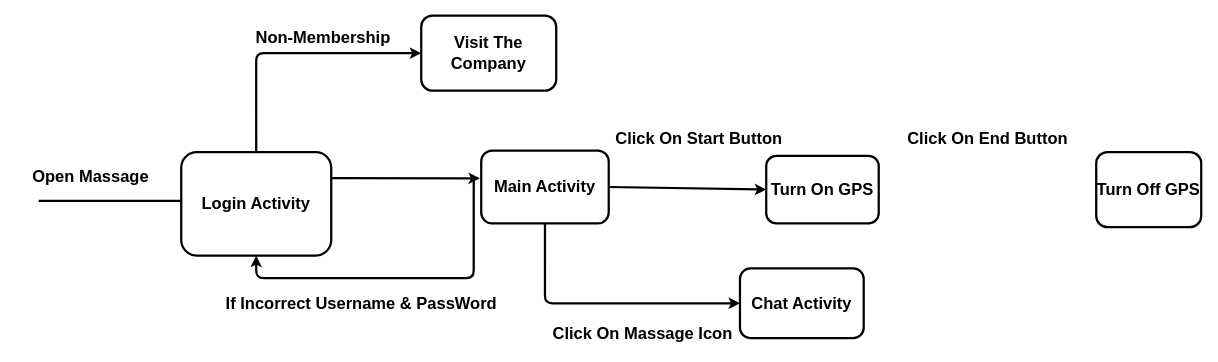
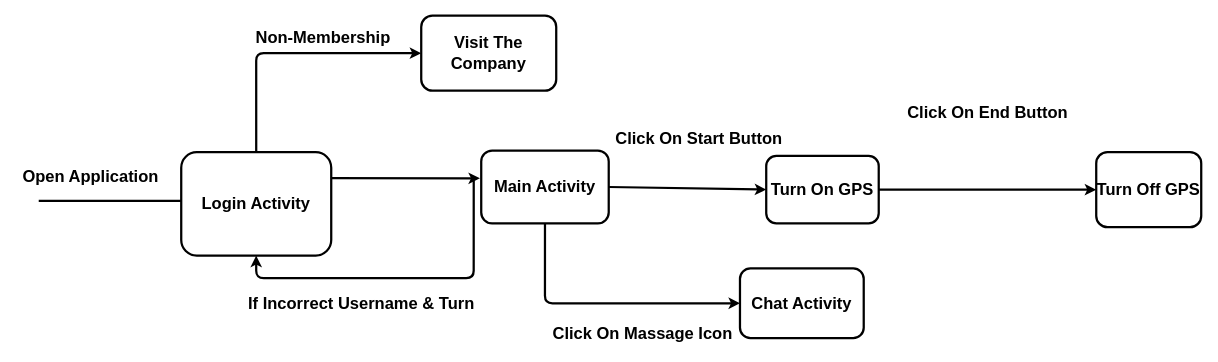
node "Click On End Button": moved (987, 139) -> (987, 113)
node "Open Massage": label "Open Massage" -> "Open Application"
edge "Turn On GPS" -> "Turn Off GPS": added
node "If Incorrect Username & PassWord": label "If Incorrect Username & PassWord" -> "If Incorrect Username & Turn"
